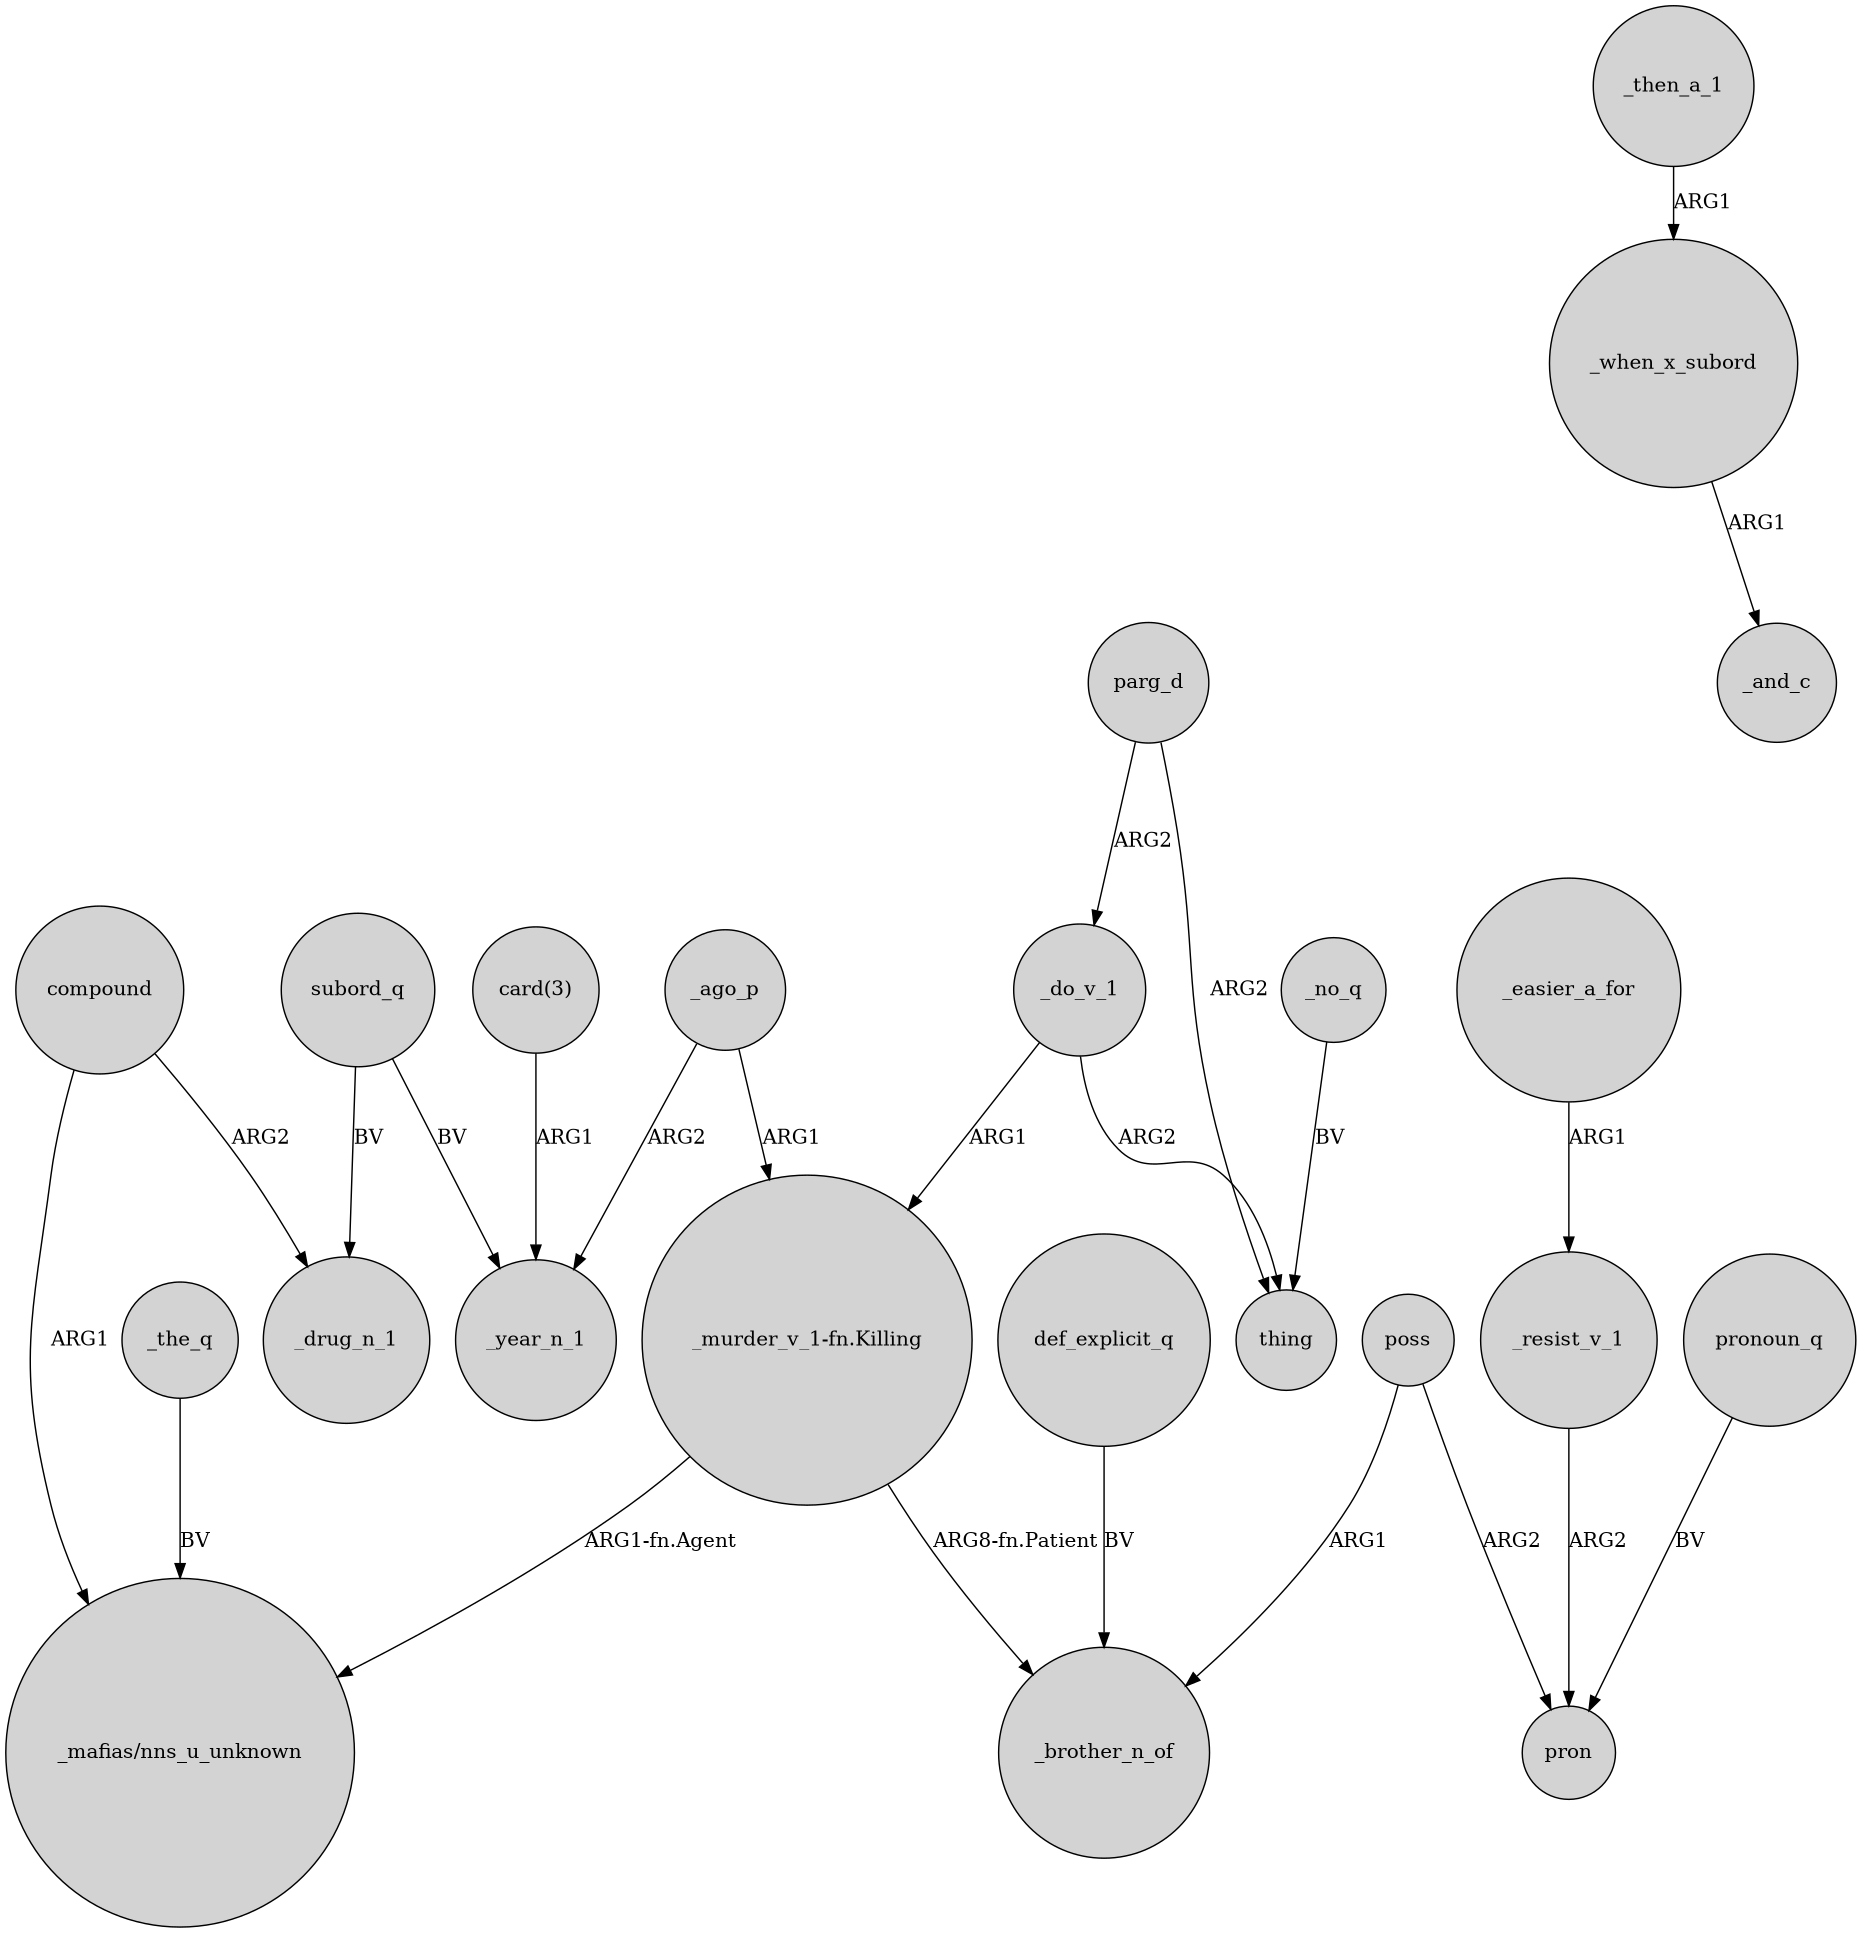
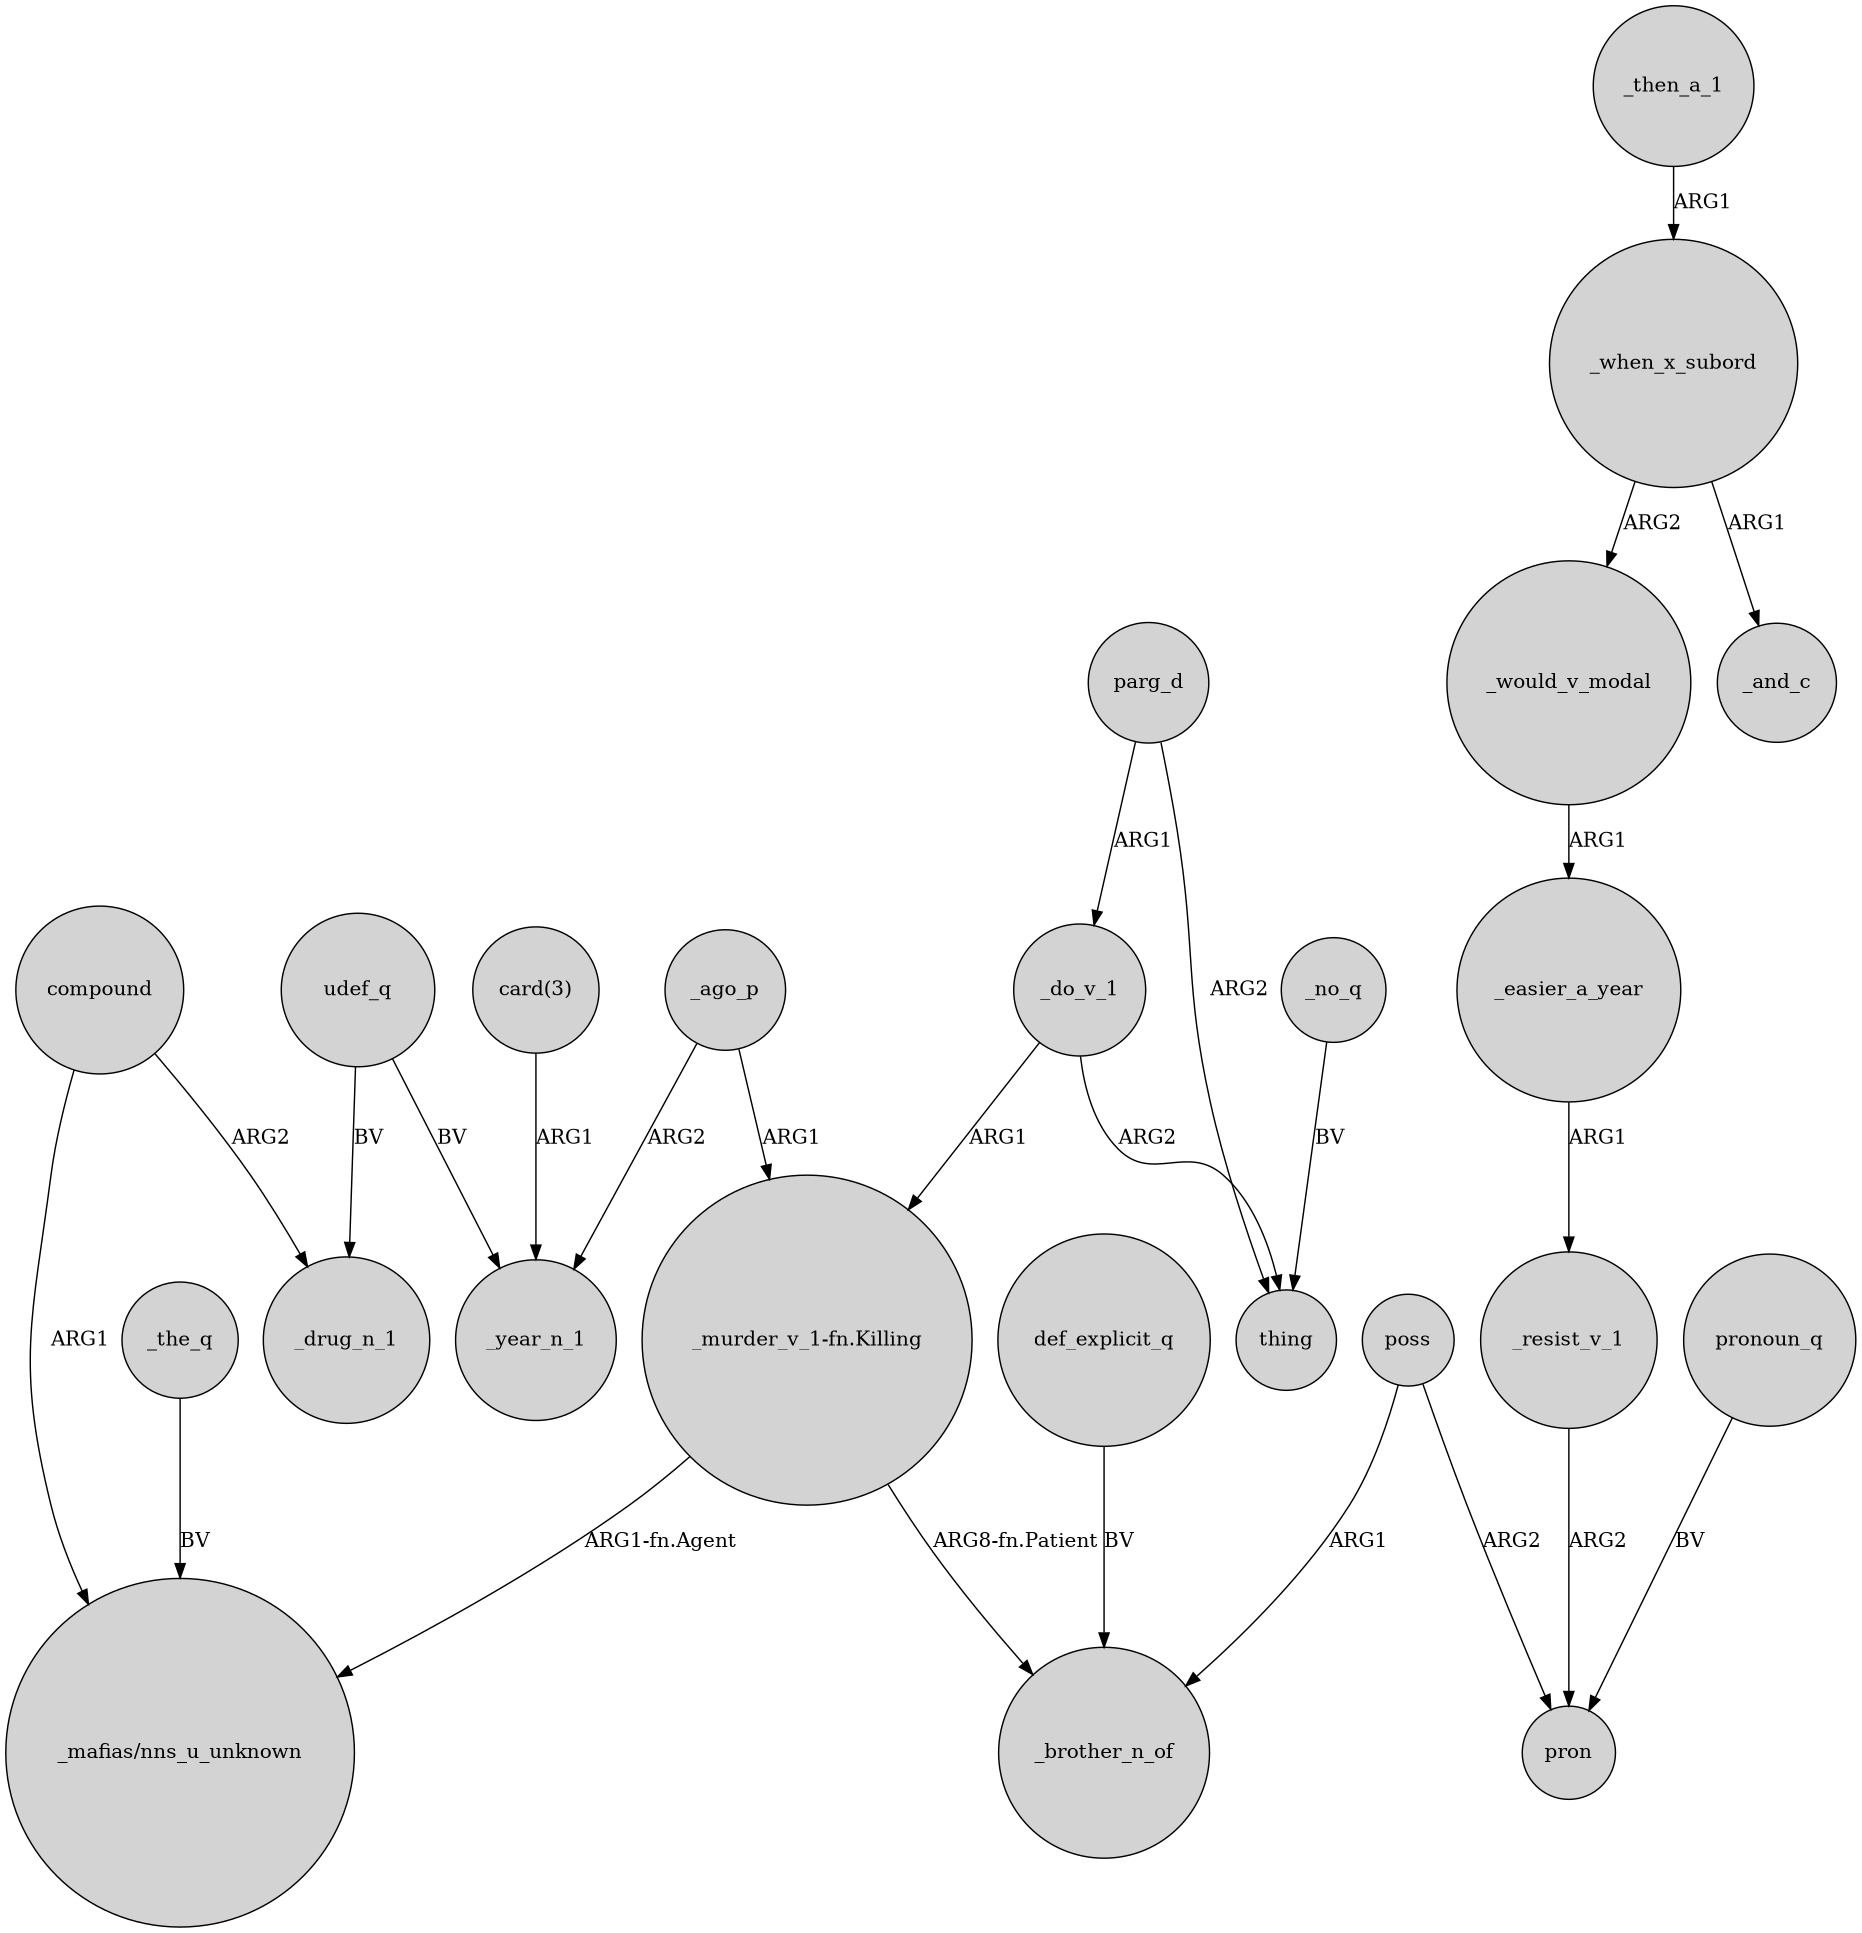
node "_would_v_modal": added
edge "parg_d" -> "_do_v_1": label "ARG2" -> "ARG1"
node "subord_q": label "subord_q" -> "udef_q"
node "_easier_a_for": label "_easier_a_for" -> "_easier_a_year"
